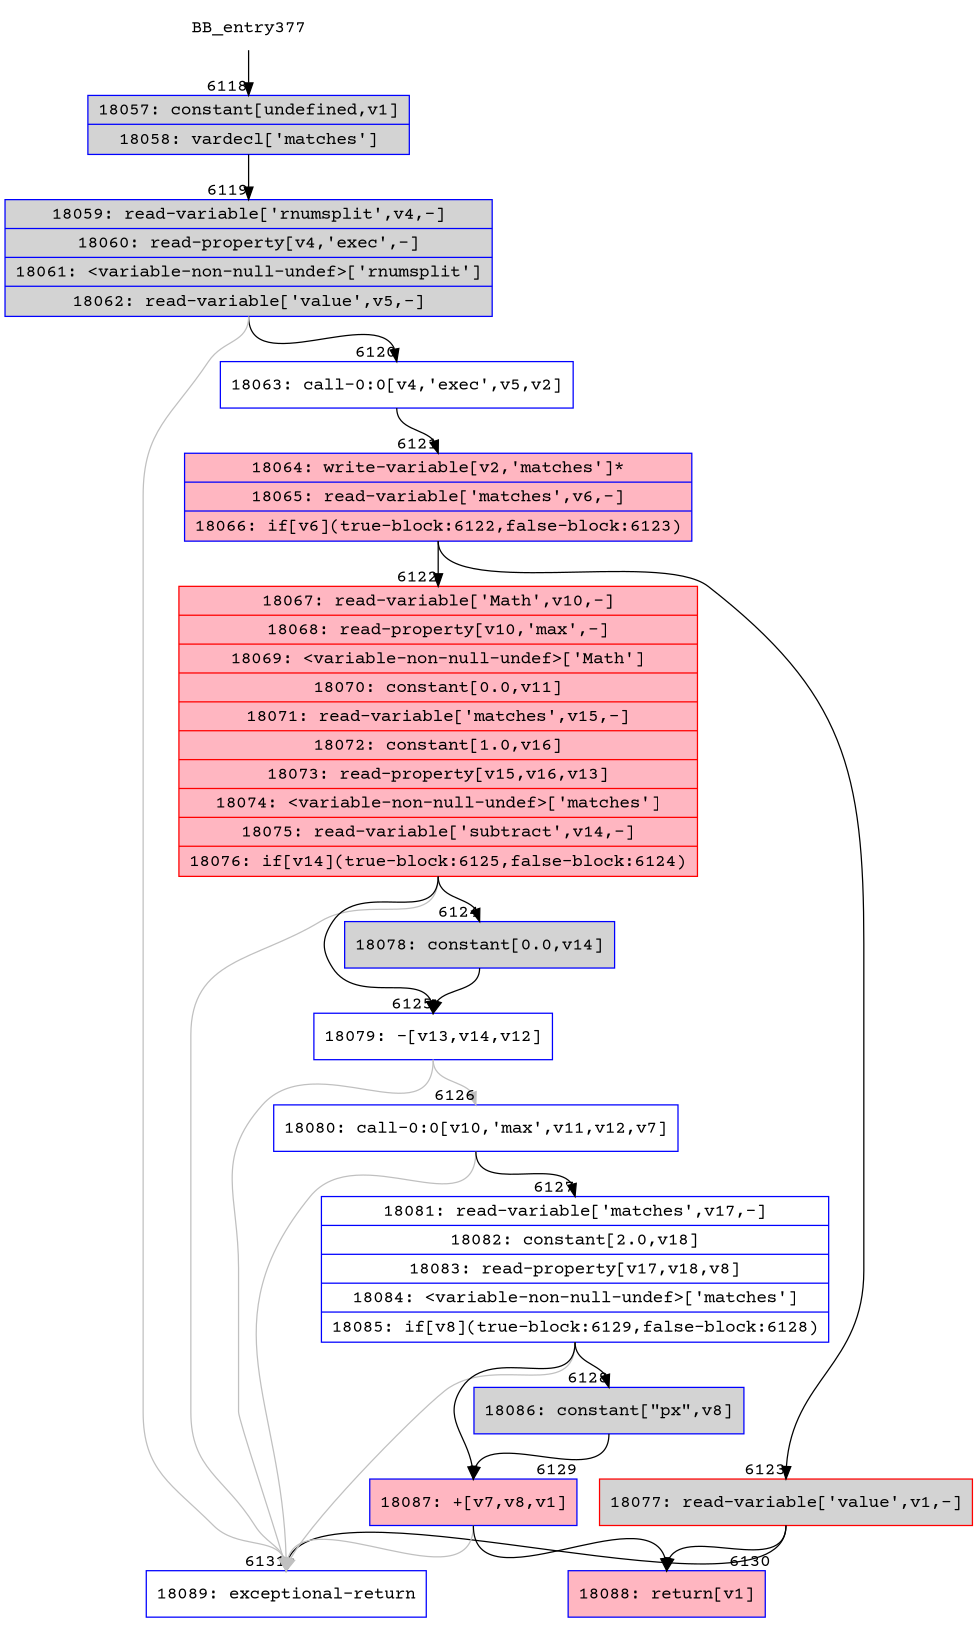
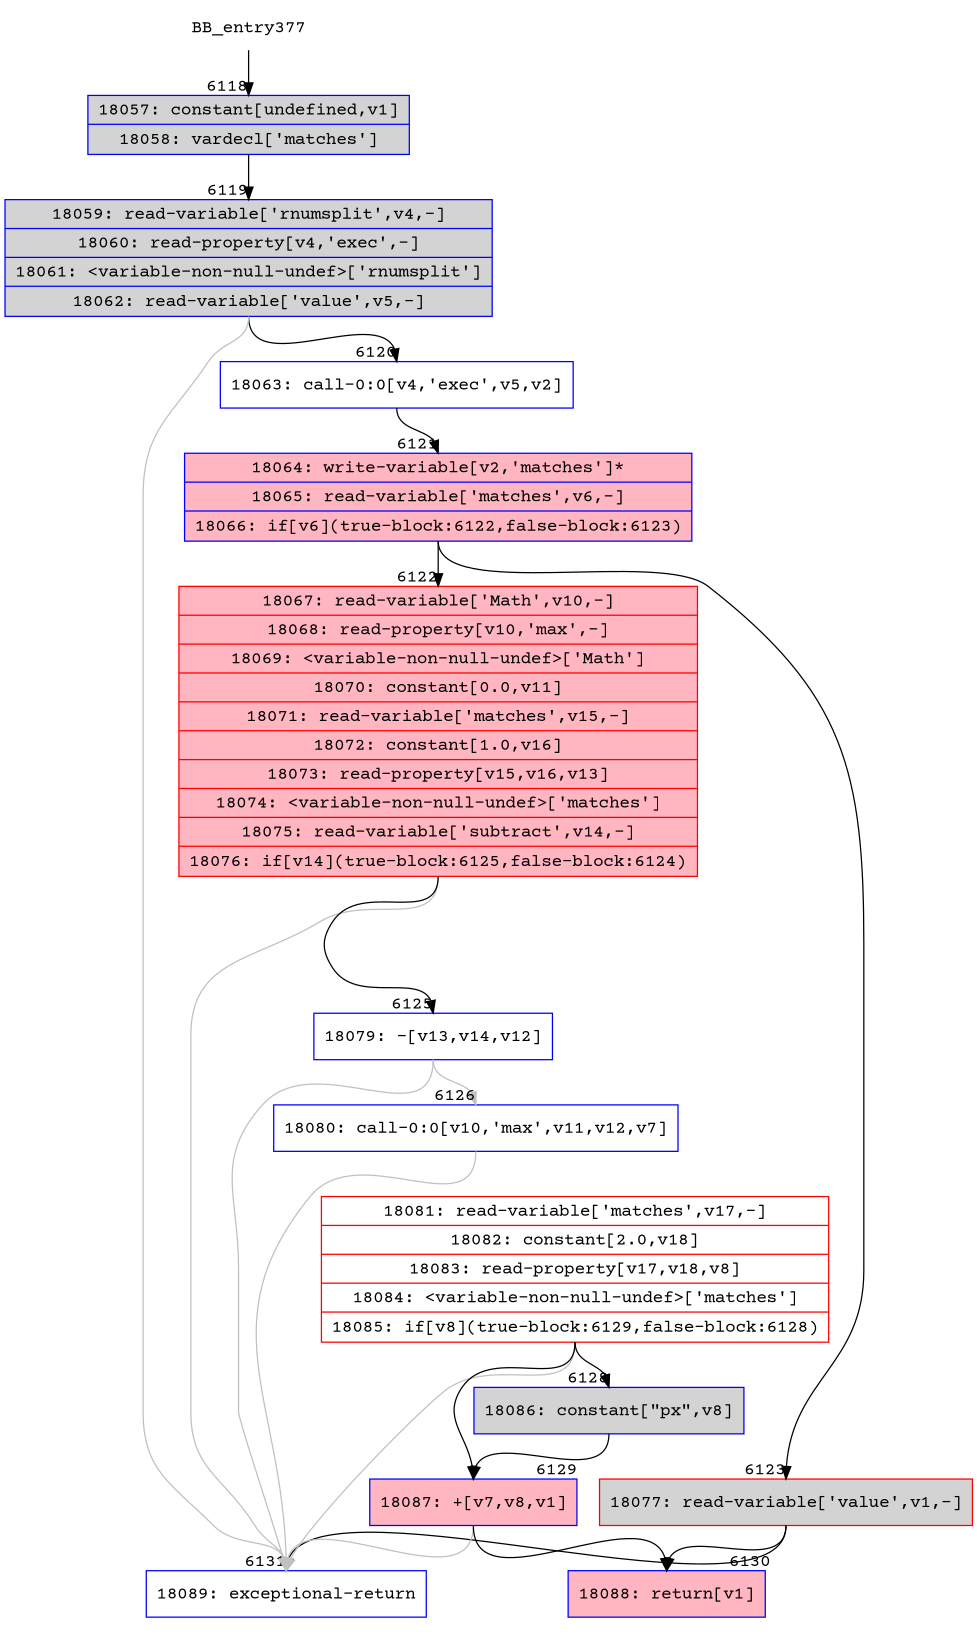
node "18078: constant[0.0,v14]": removed
edge "18080: call-0:0[v10,'max',v11,v12,v7]" -> "18081: read-variable['matches',v17,-]": removed
node "18081: read-variable['matches',v17,-]": color blue -> red
